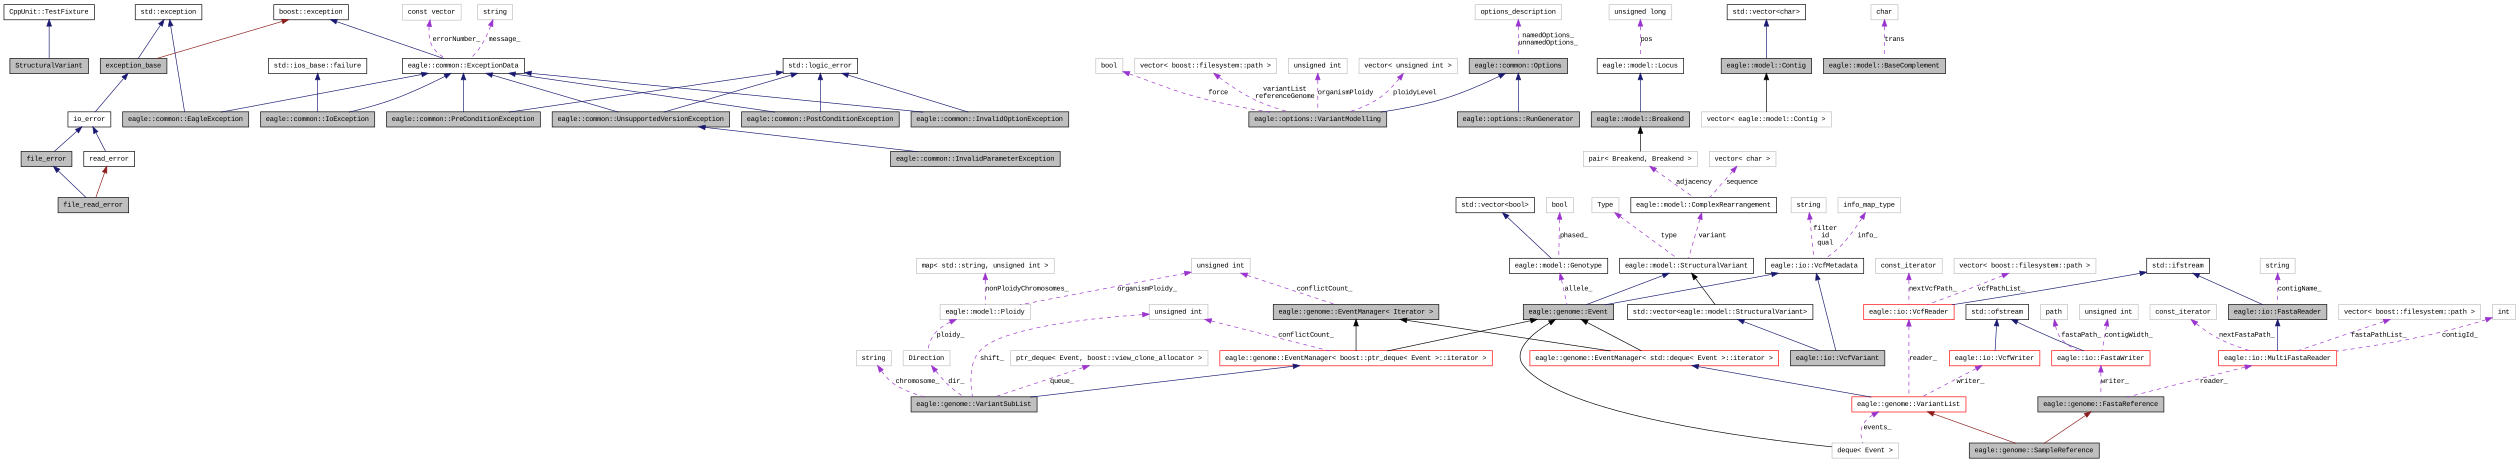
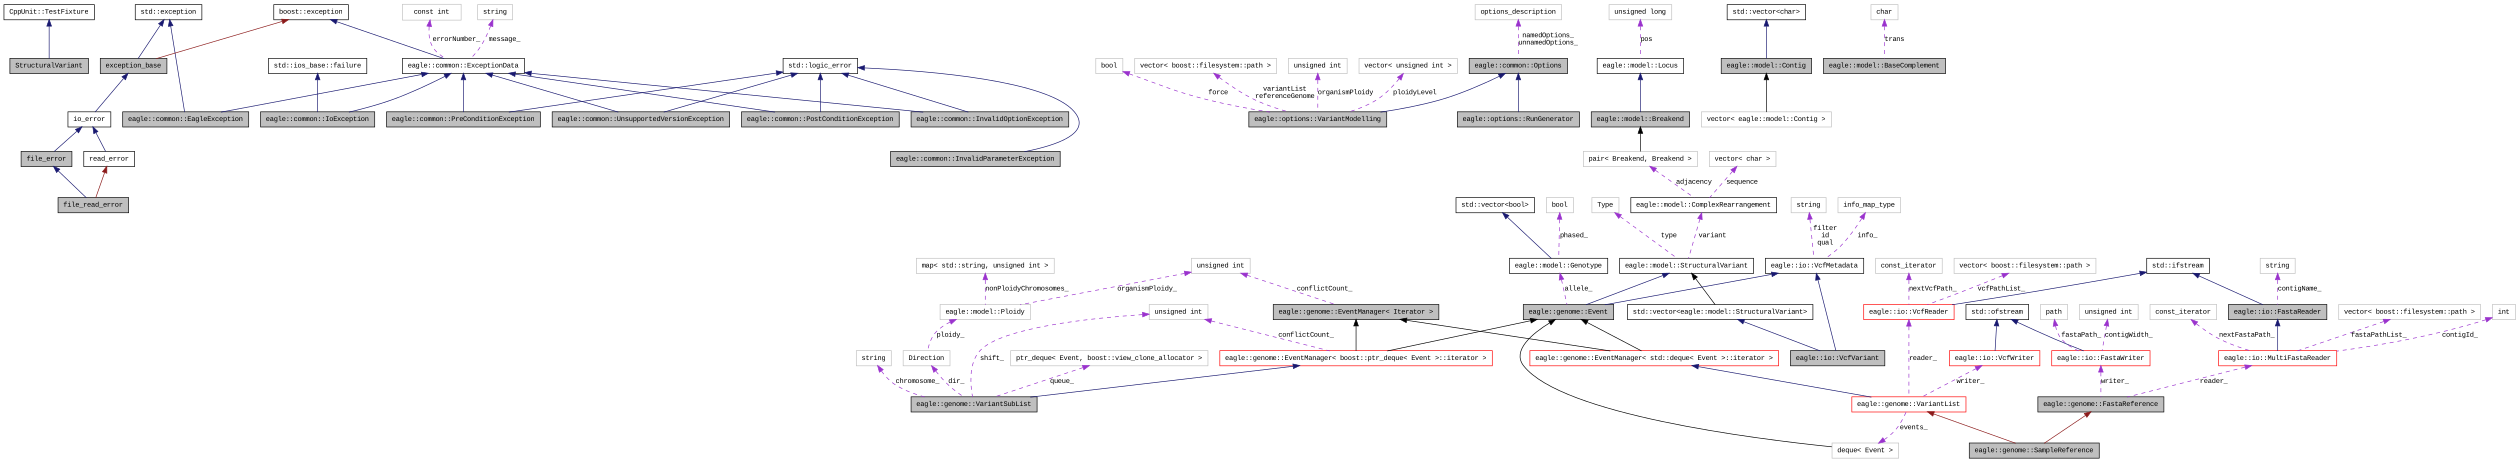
node "const vector": label "const vector" -> "const int"
edge "eagle::common::InvalidParameterException" -> "eagle::common::UnsupportedVersionException": now "eagle::common::InvalidParameterException" -> "std::logic_error"
edge "deque< Event >" -> "eagle::genome::VariantList": reversed
